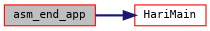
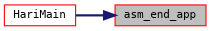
edge "asm_end_app" -> "HariMain": reversed
